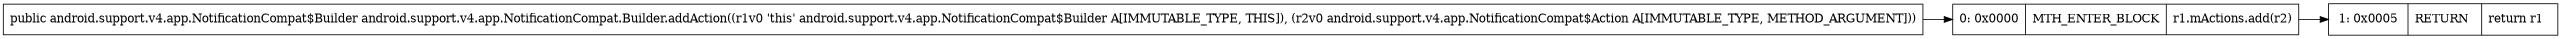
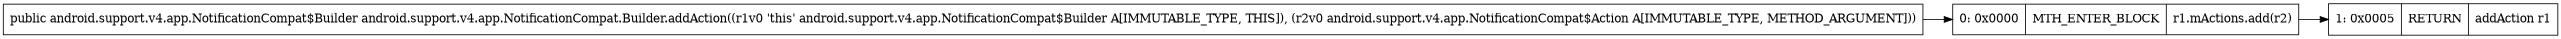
node "1: 0x0005": text "return r1" -> "addAction r1"
